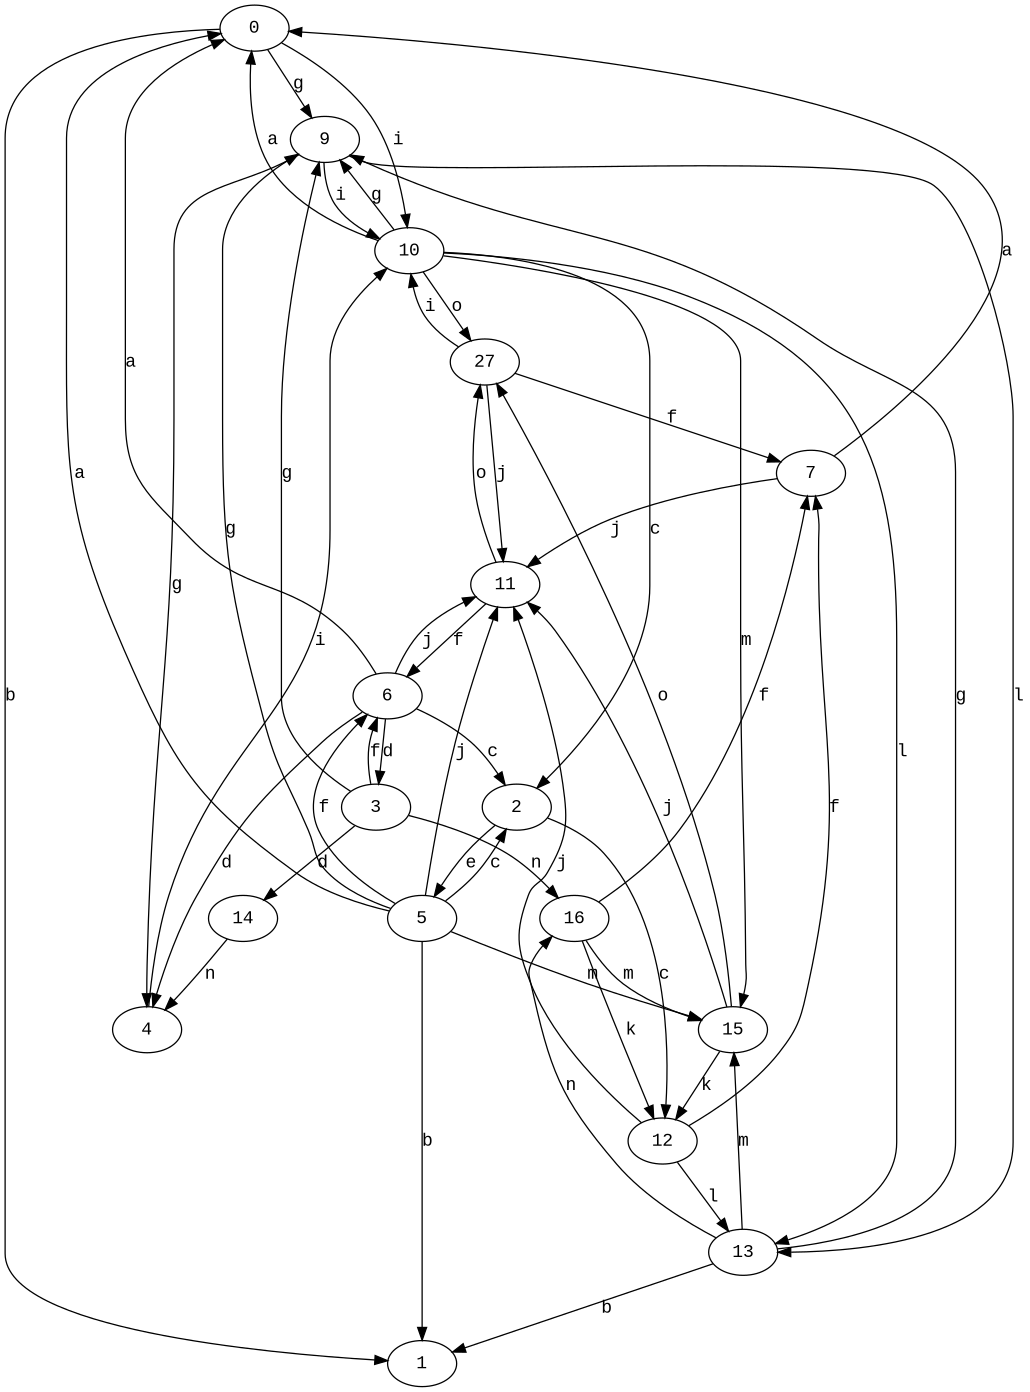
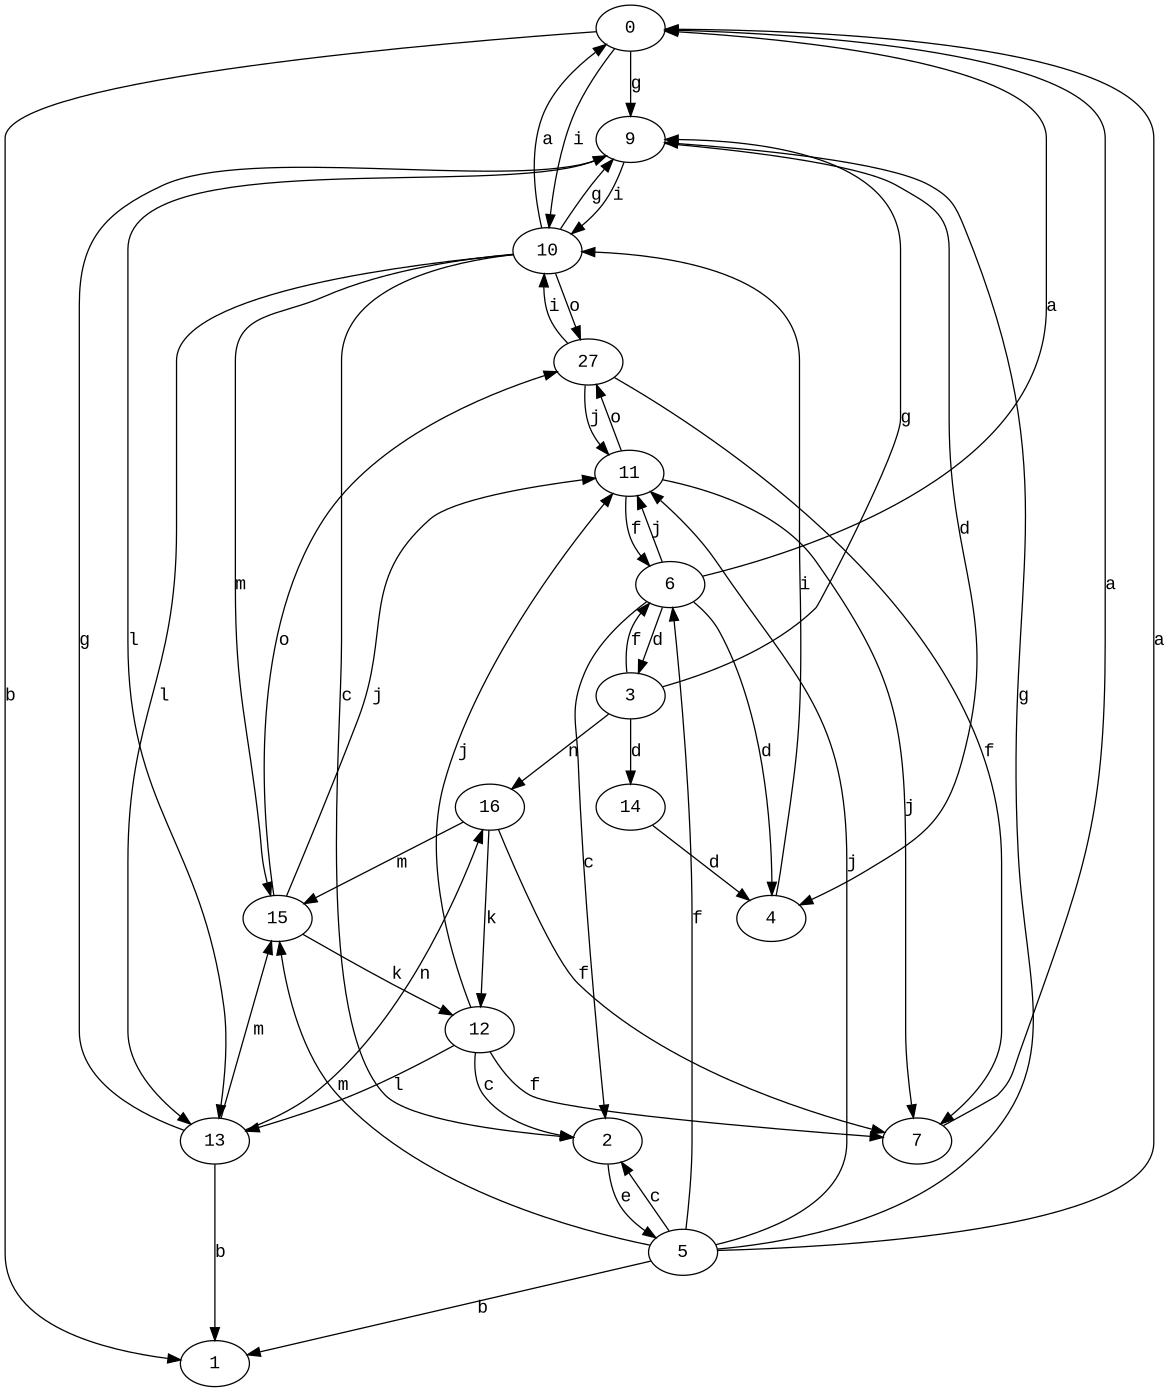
edge "7" -> "11": reversed
edge "9" -> "4": label "g" -> "d"
edge "2" -> "12": reversed
edge "14" -> "4": label "n" -> "d"
